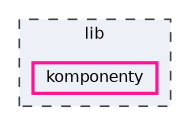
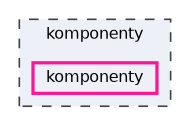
cluster "lib": label "lib" -> "komponenty"
